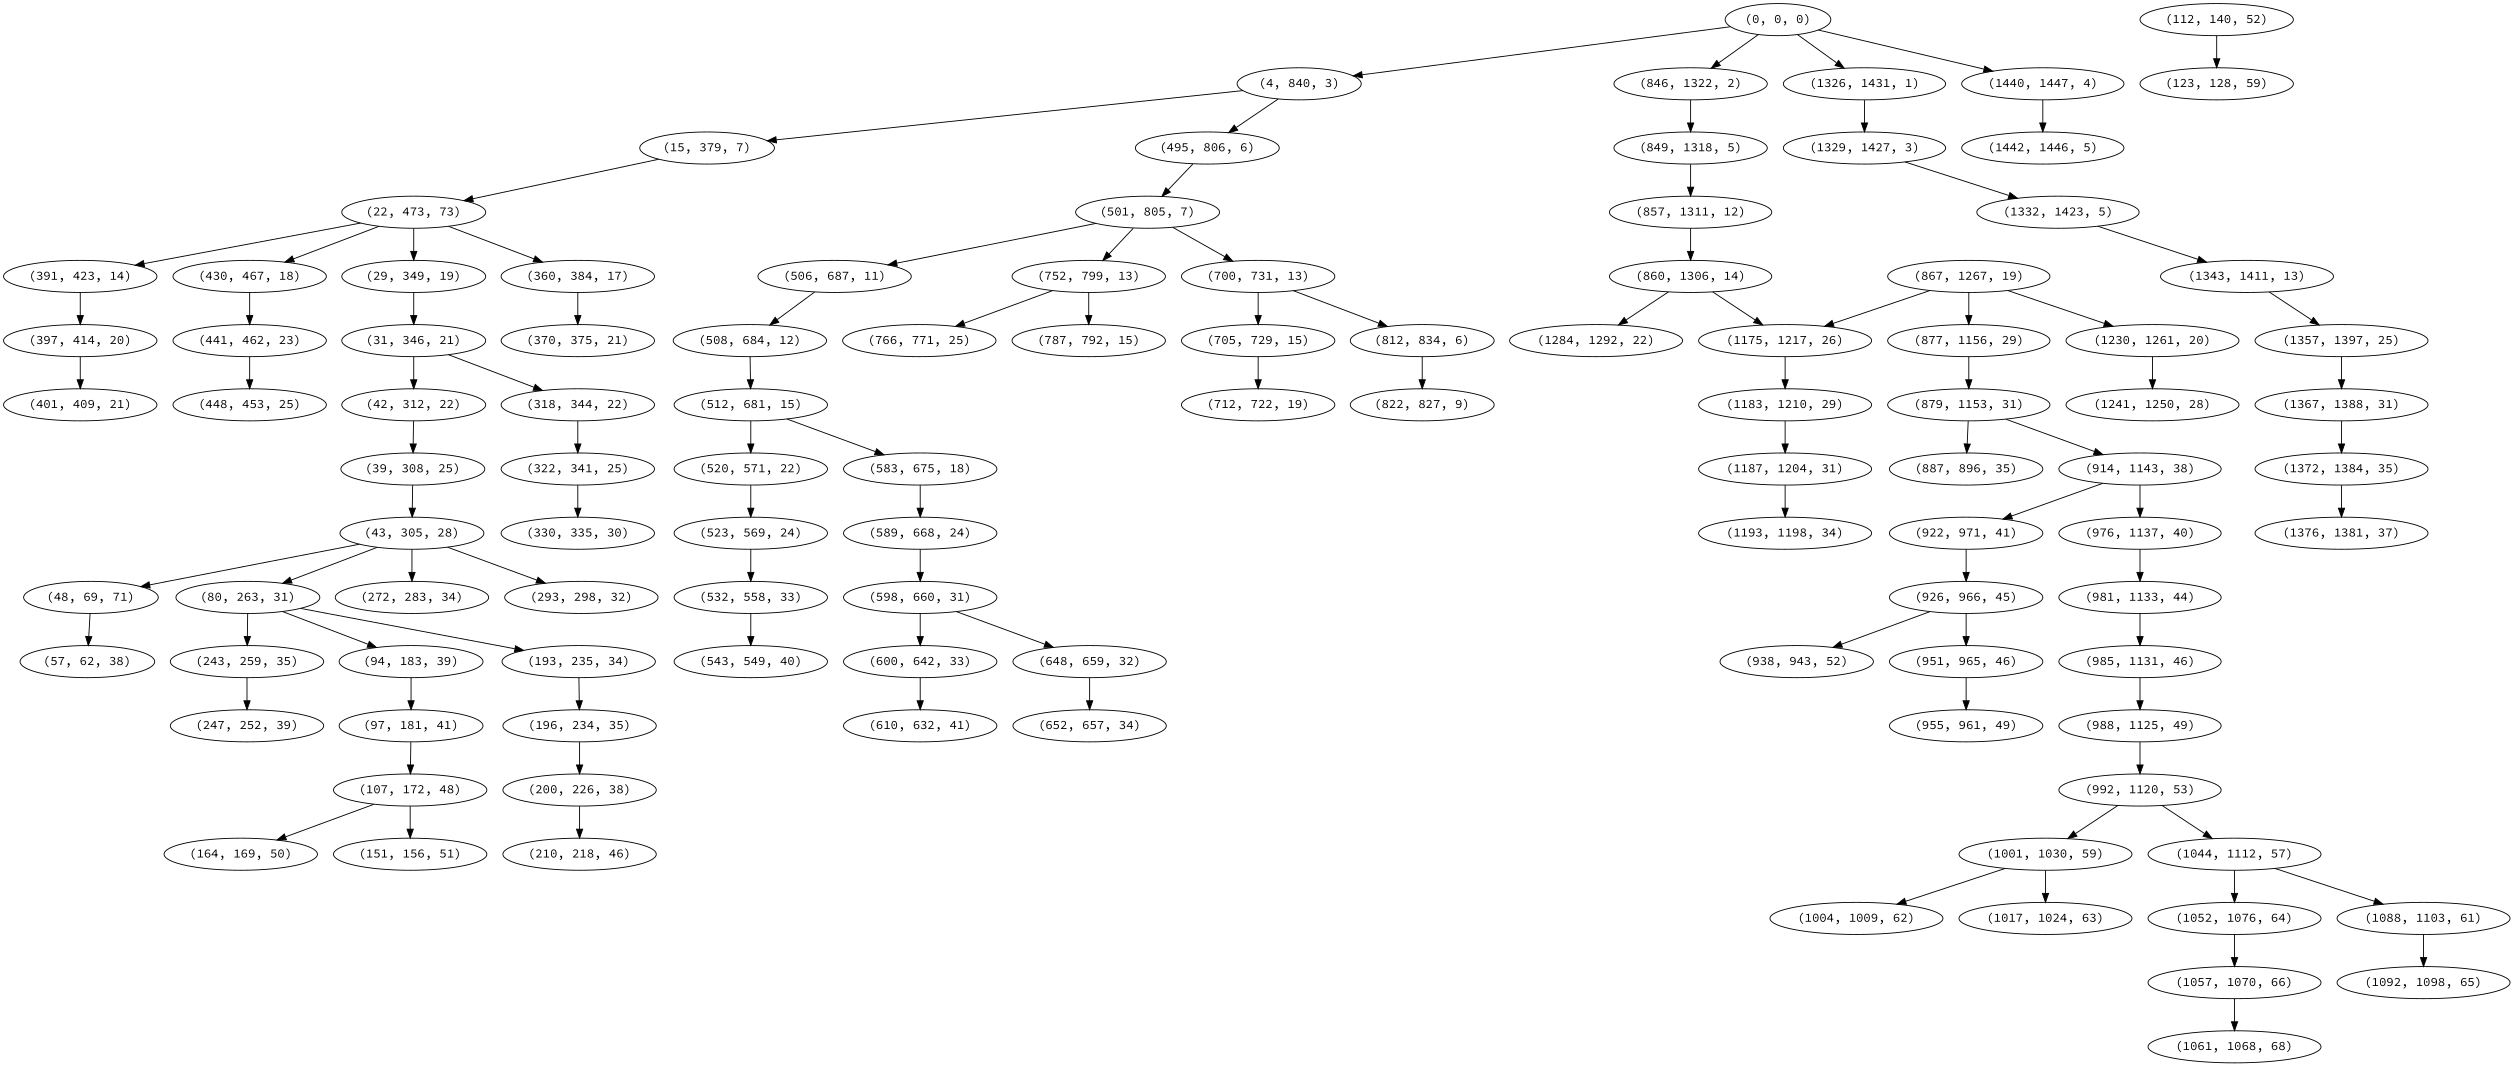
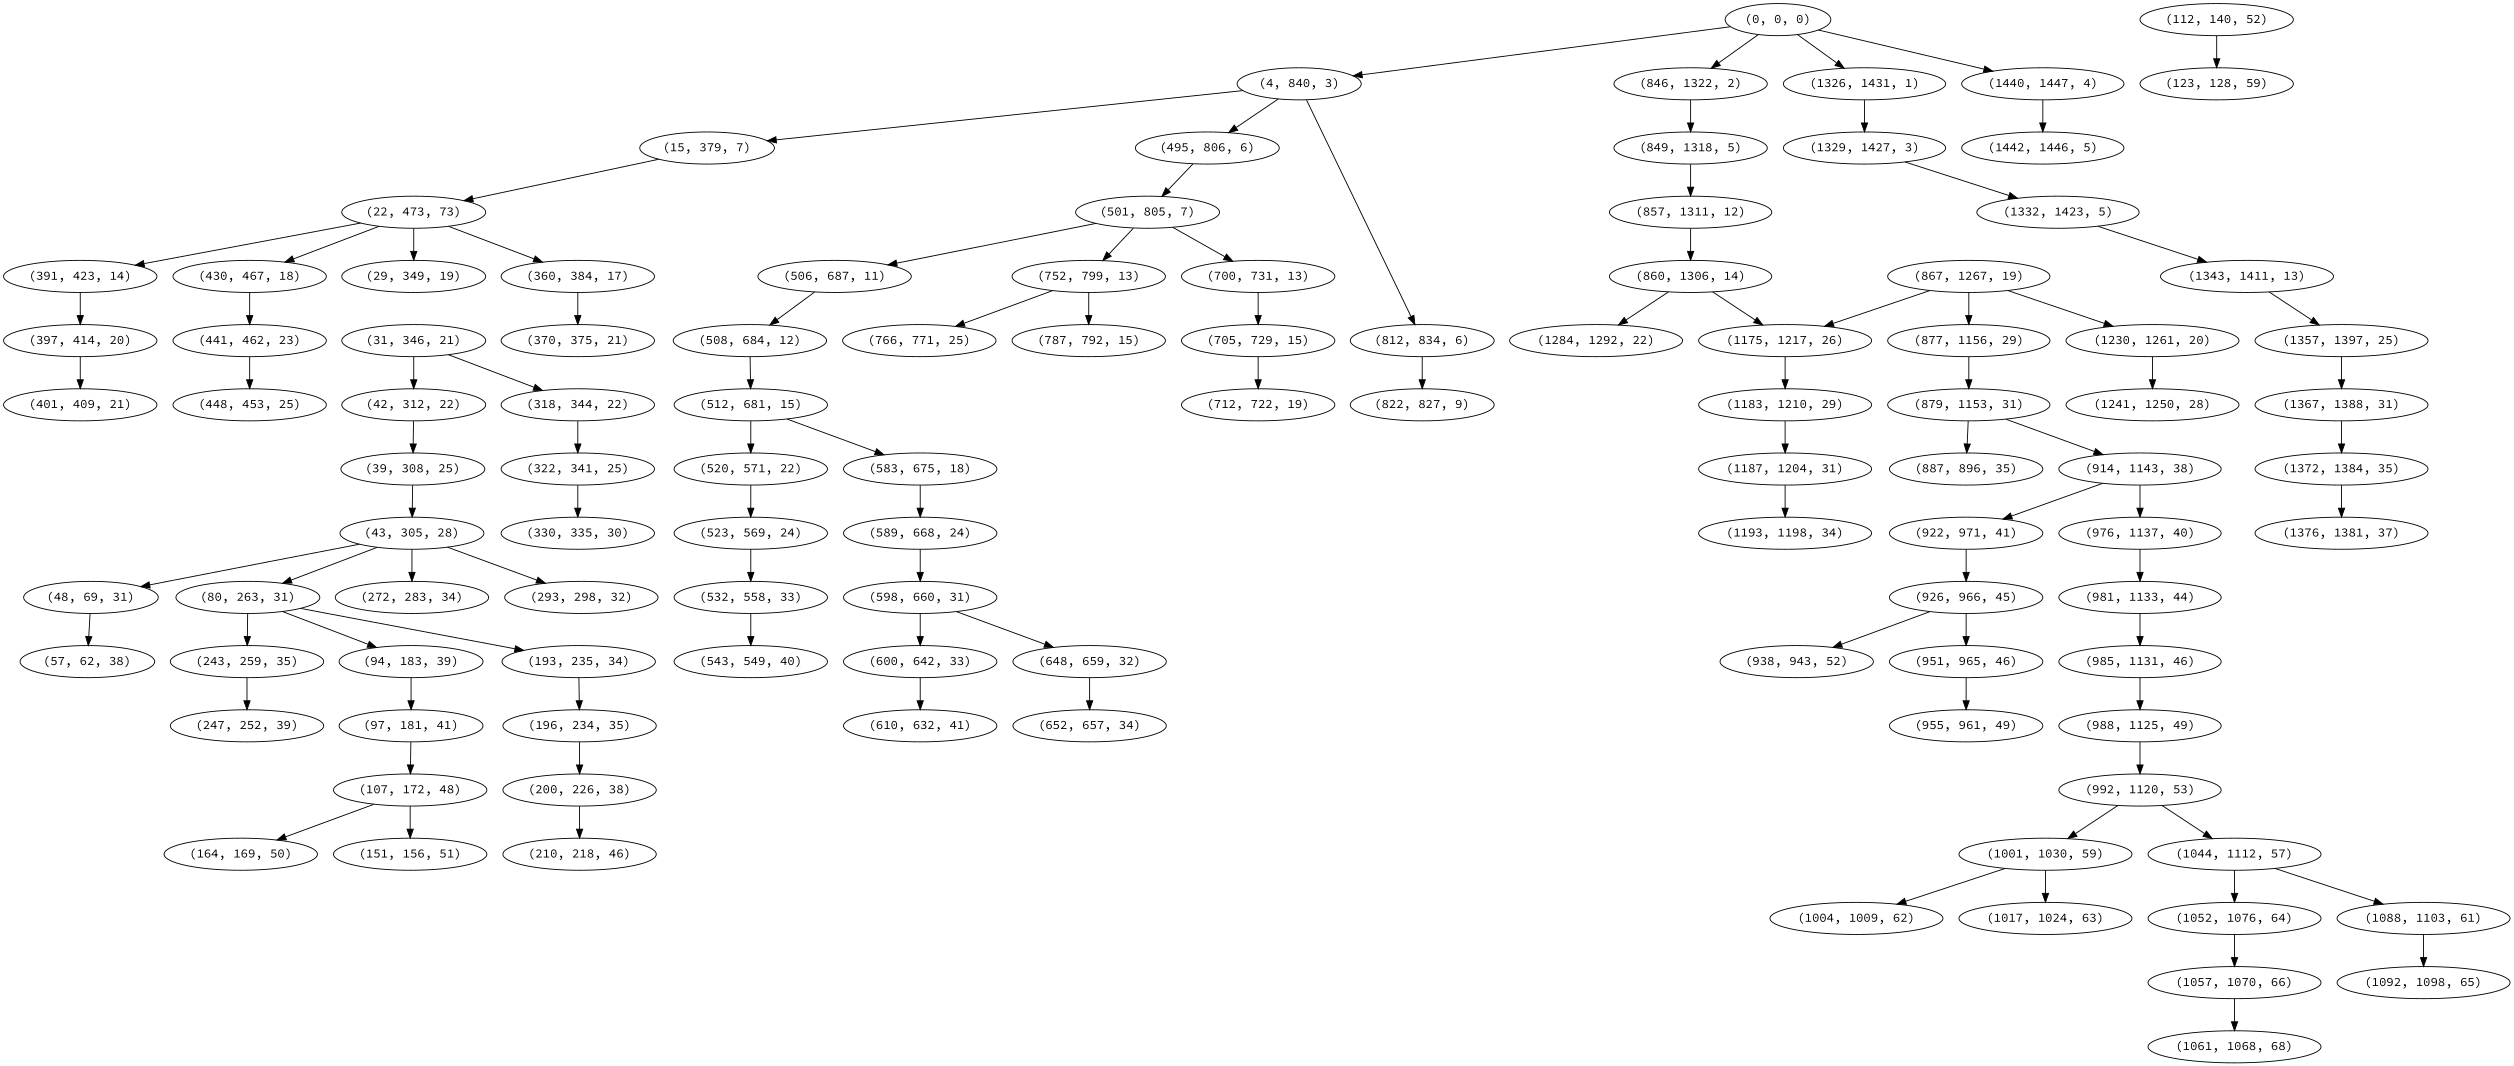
edge "(29, 349, 19)" -> "(31, 346, 21)": removed
edge "(700, 731, 13)" -> "(812, 834, 6)": now "(4, 840, 3)" -> "(812, 834, 6)"
node "(48, 69, 71)": label "(48, 69, 71)" -> "(48, 69, 31)"
